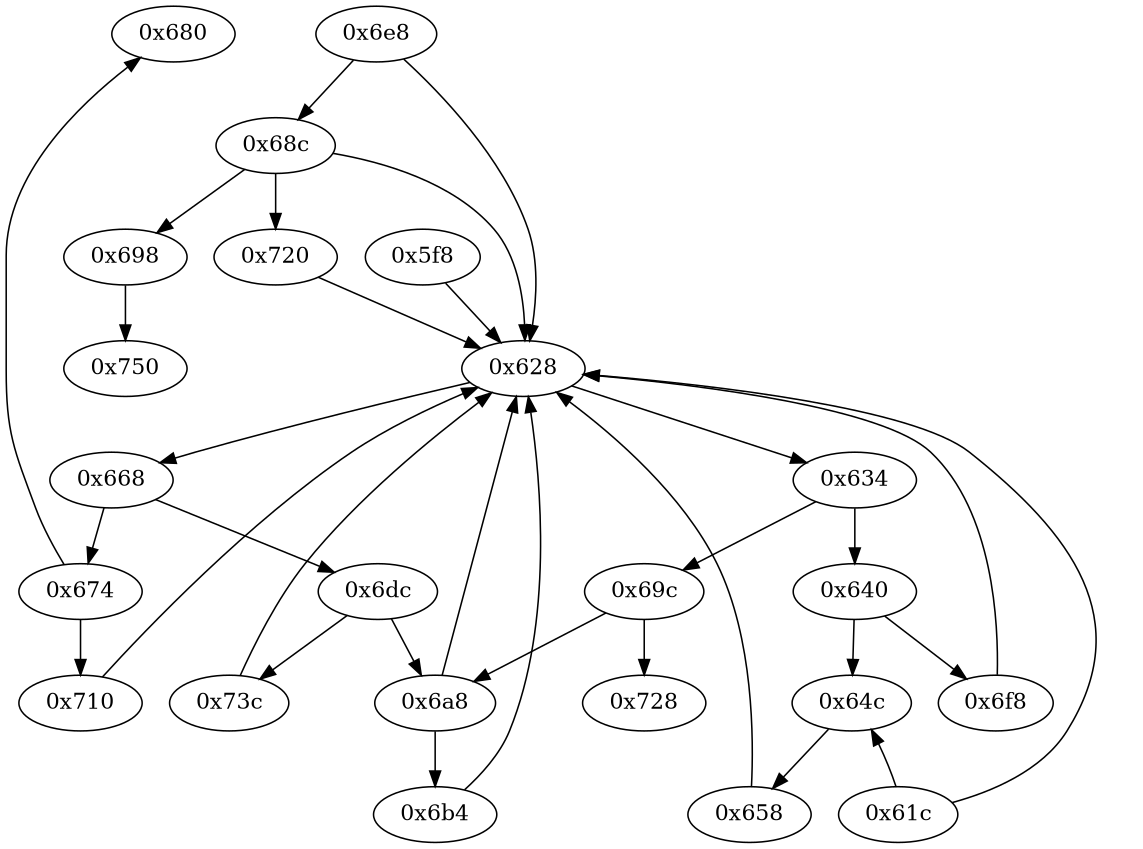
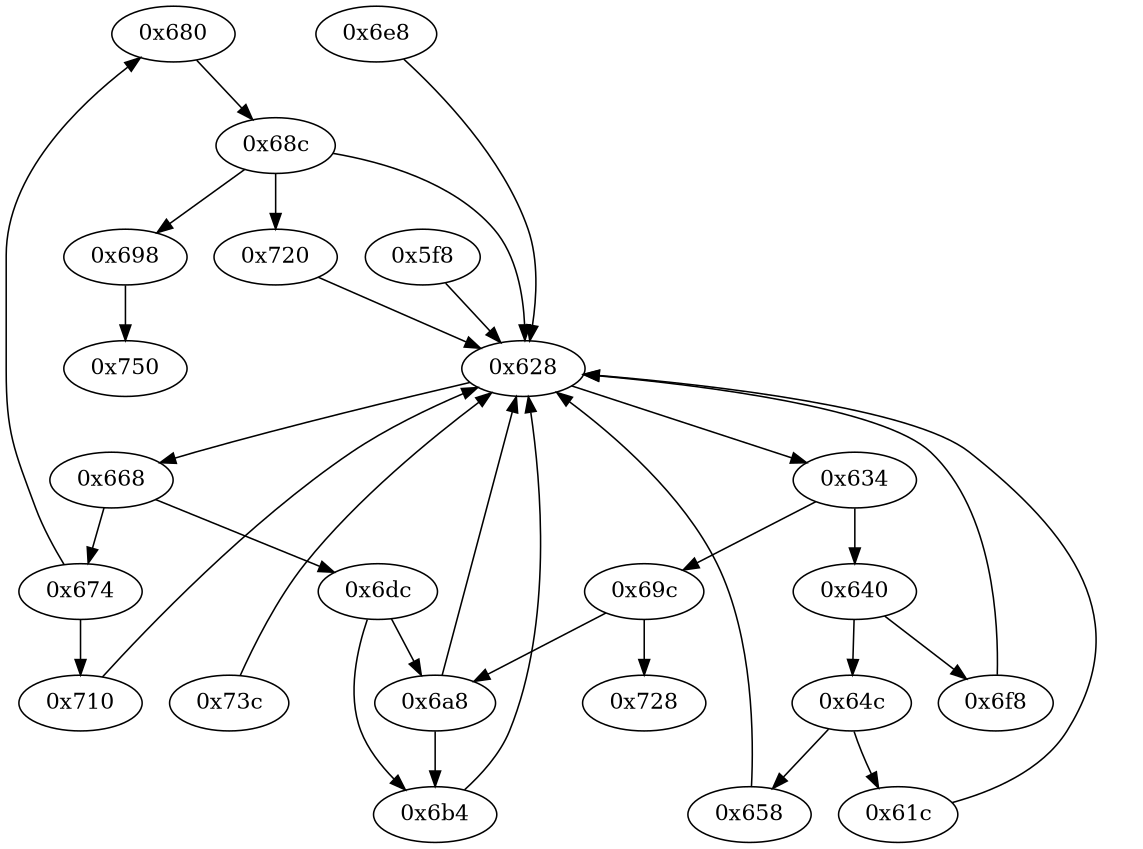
edge "0x6e8" -> "0x68c": now "0x680" -> "0x68c"
edge "0x6dc" -> "0x73c": now "0x6dc" -> "0x6b4"
edge "0x61c" -> "0x64c": reversed
